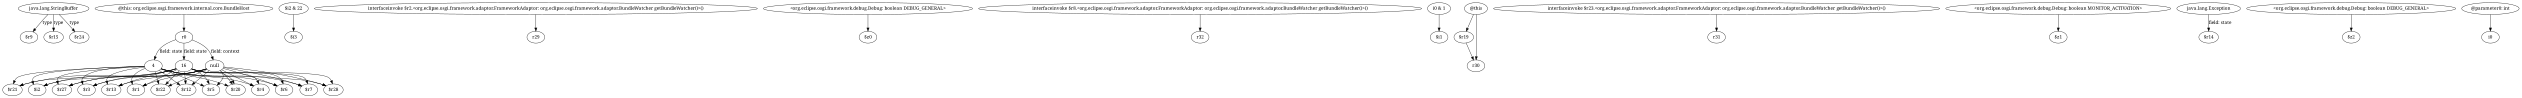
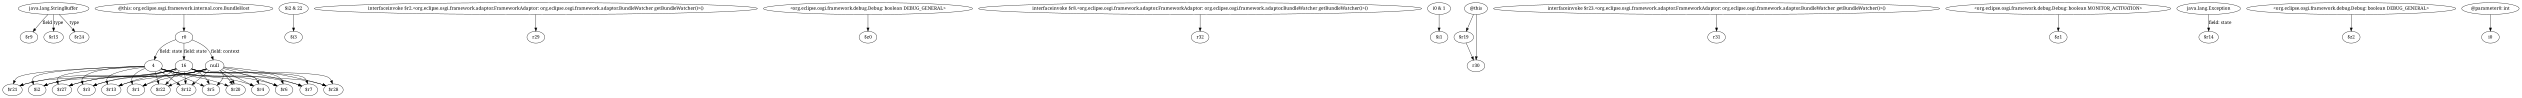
edge "java.lang.StringBuffer" -> "$r9": label "type" -> "field"
